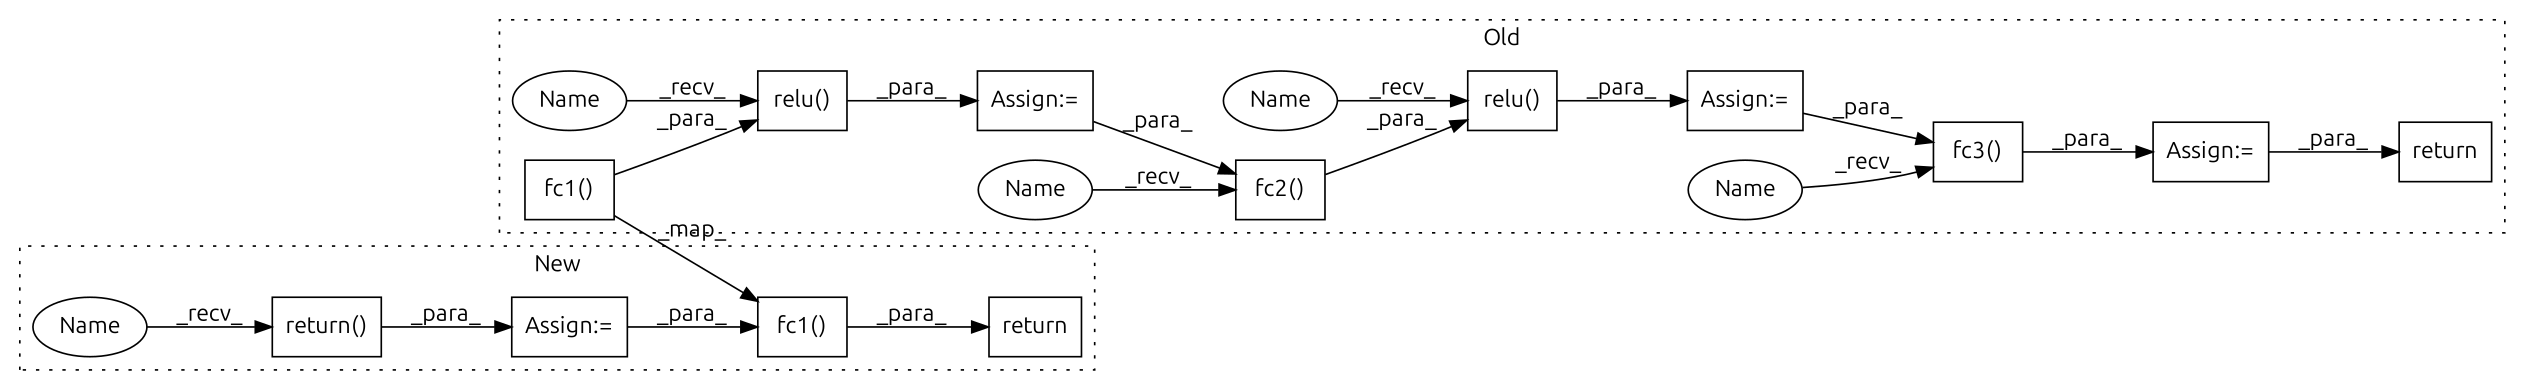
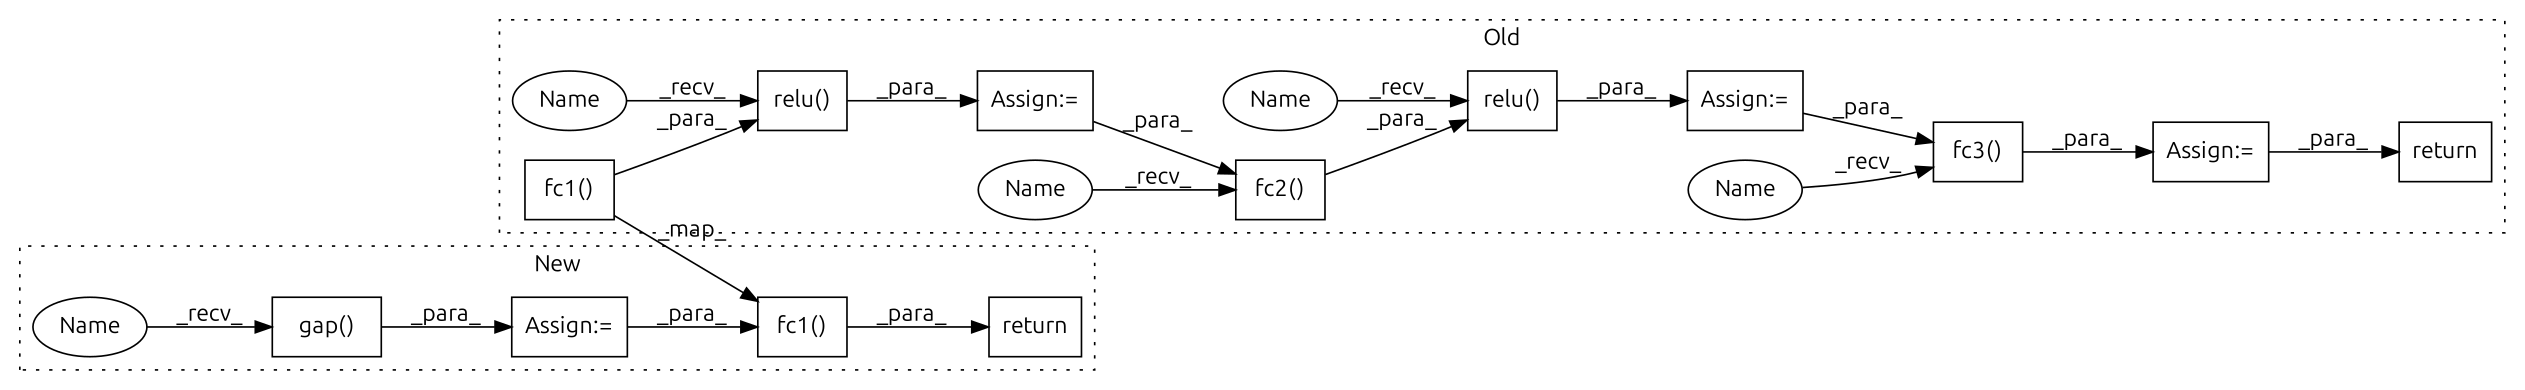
node "return()": label "return()" -> "gap()"
